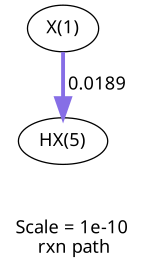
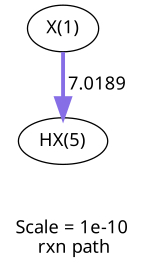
edge "X(1)" -> "HX(5)": label " 0.0189" -> " 7.0189"
